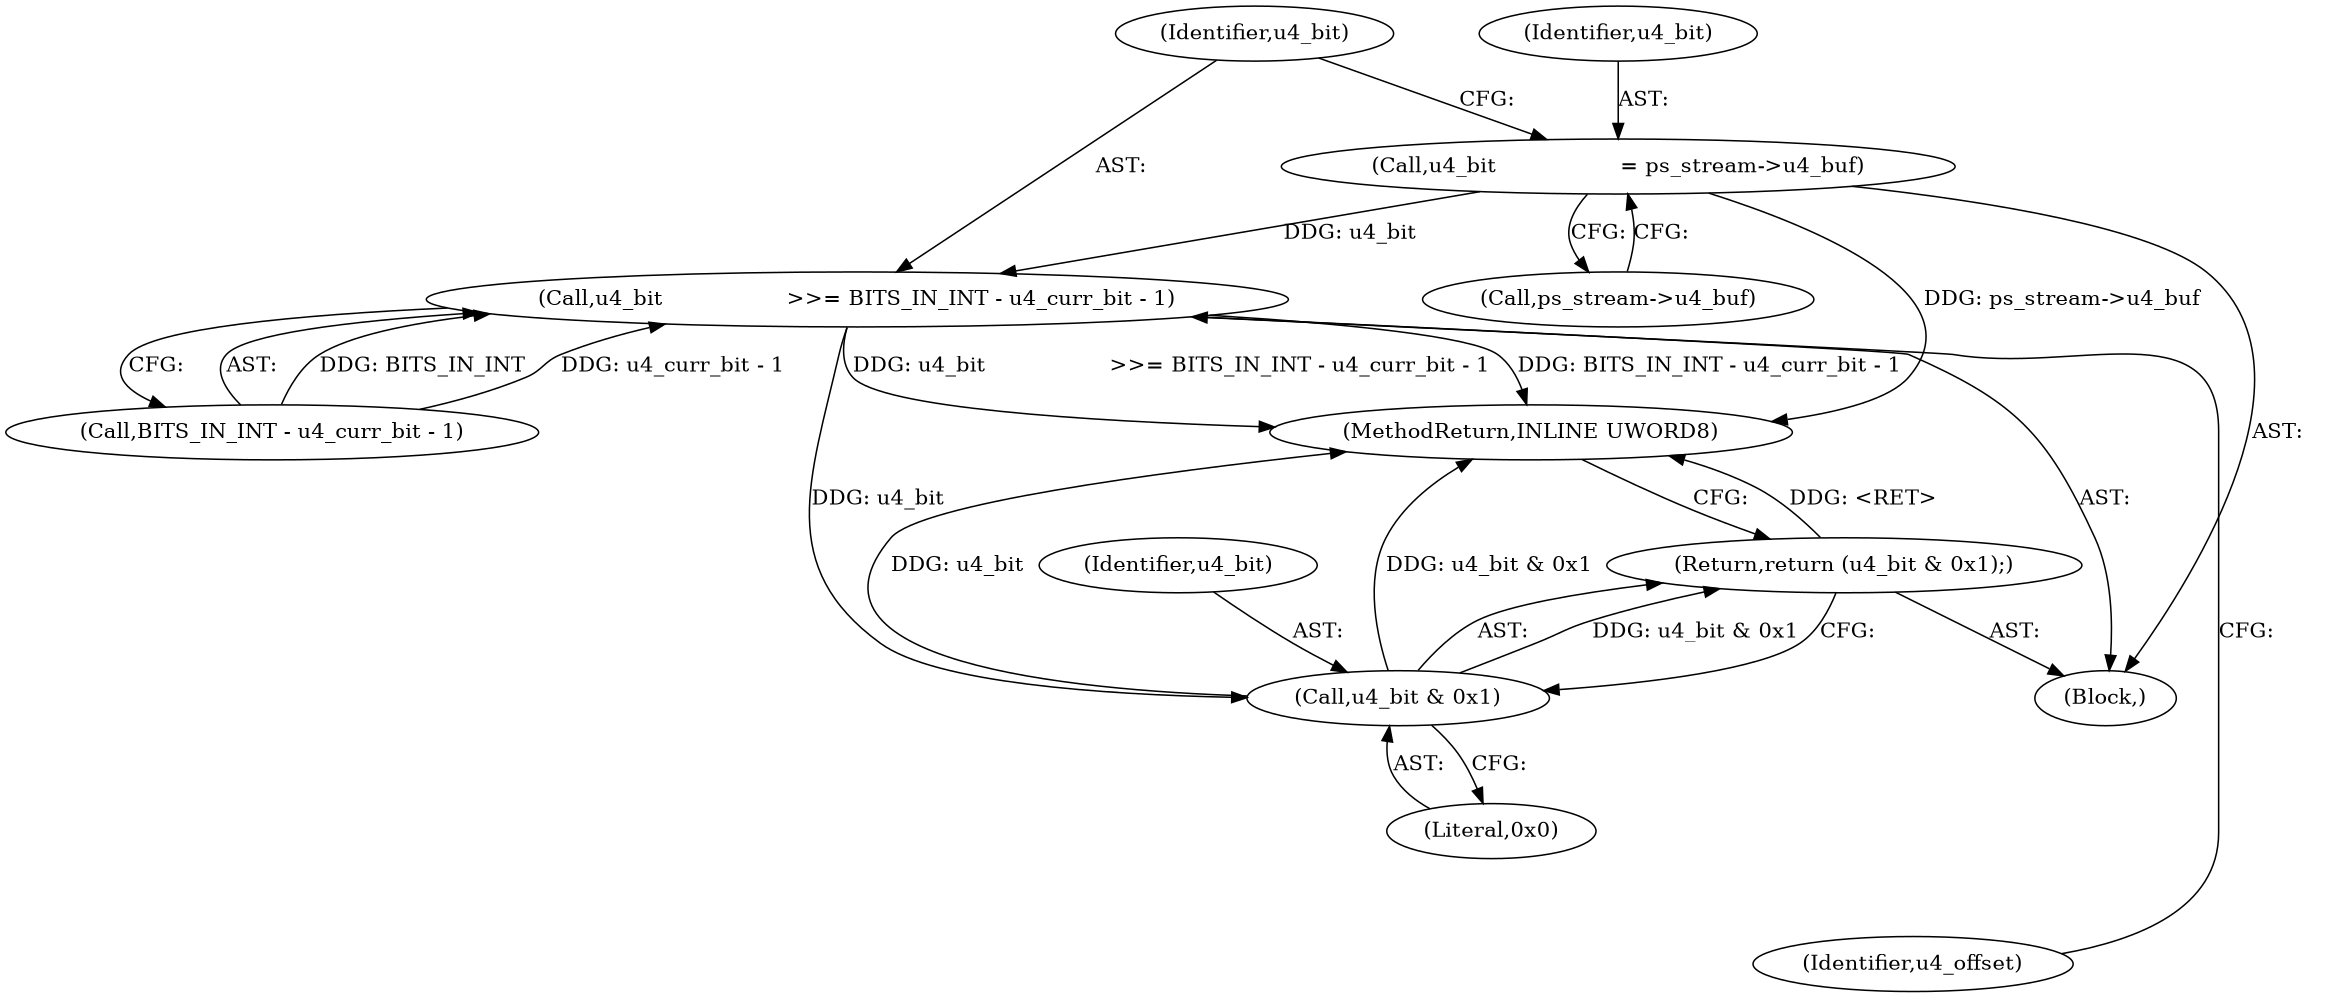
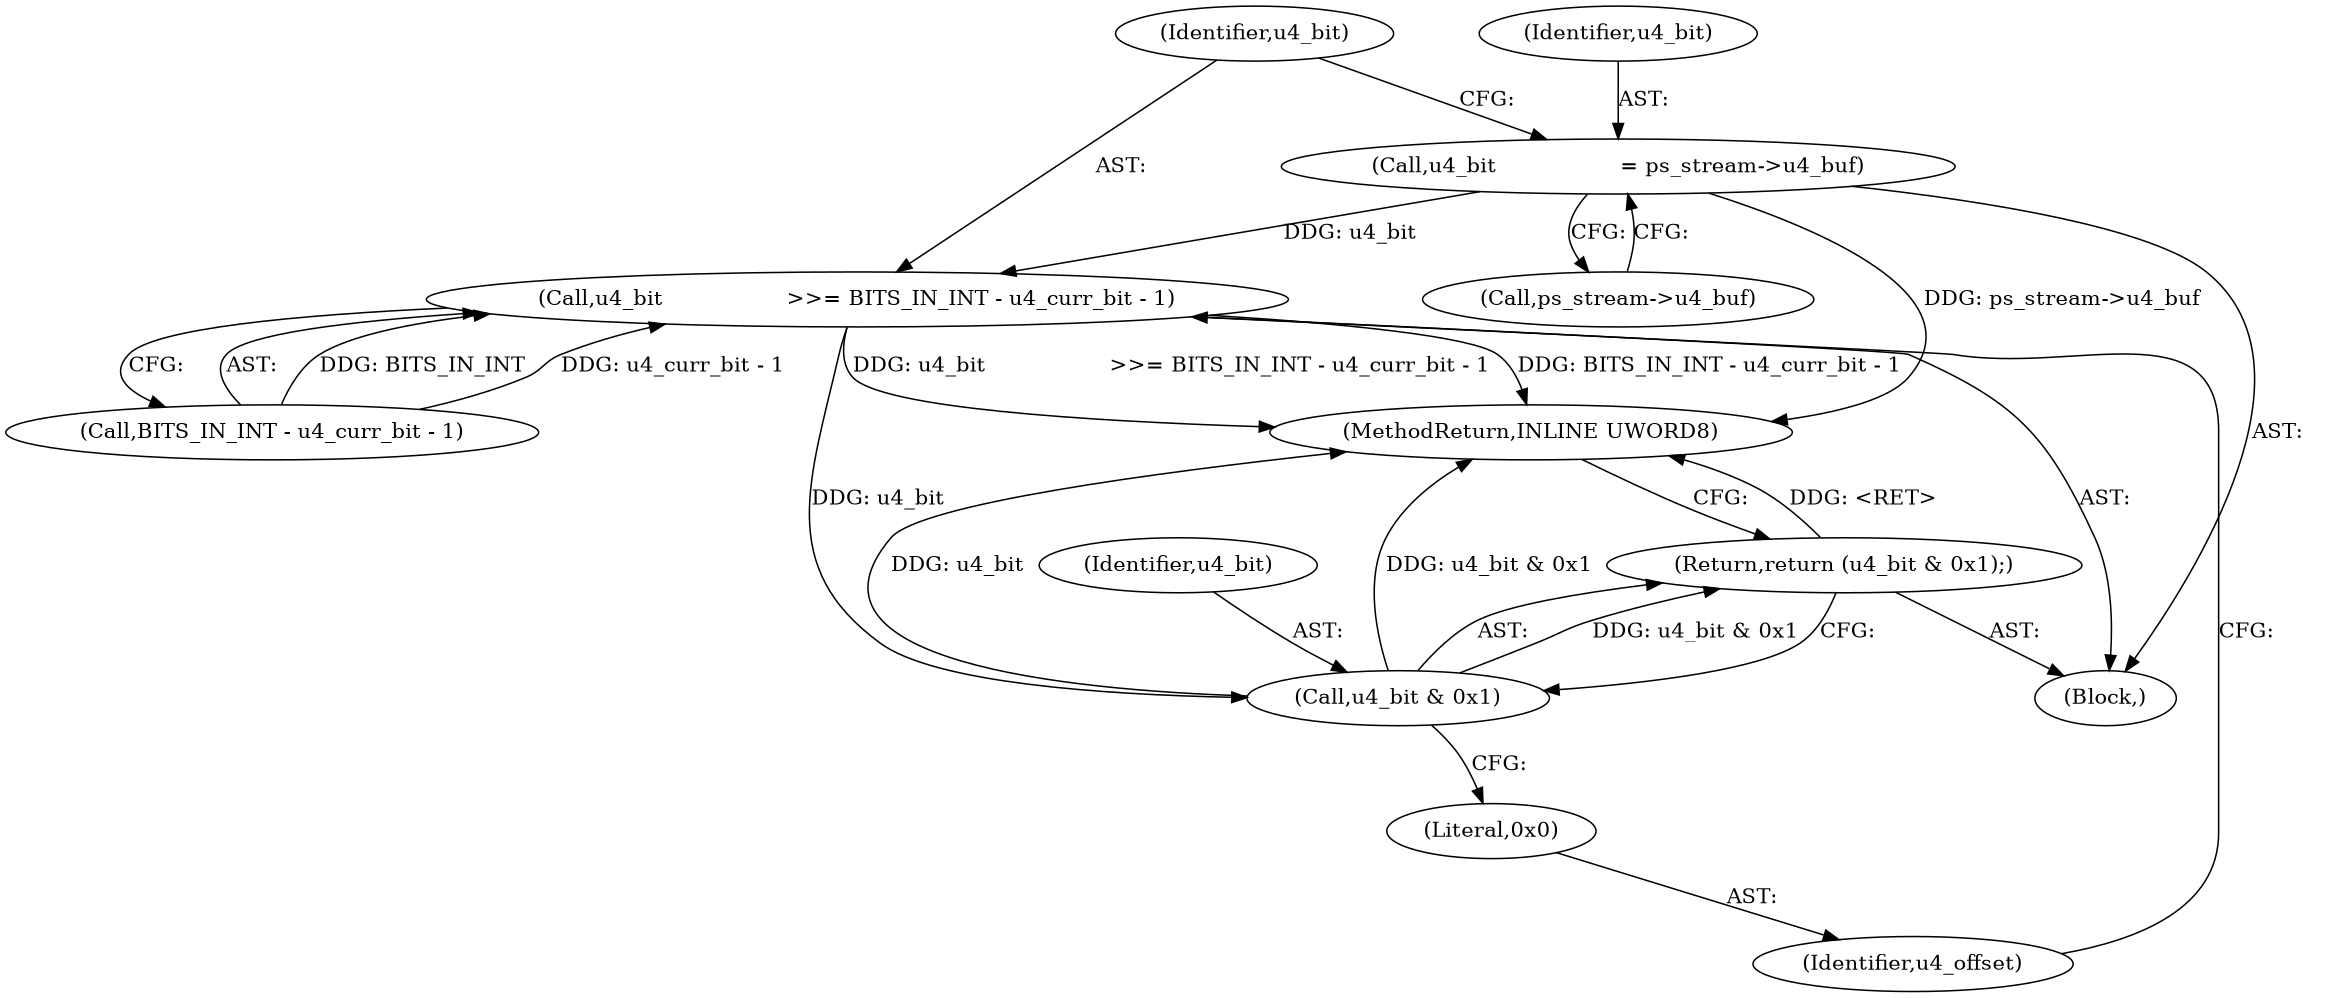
edge "(Literal,0x0)" -> "(Call,u4_bit & 0x1)": now "(Literal,0x0)" -> "(Identifier,u4_offset)"
